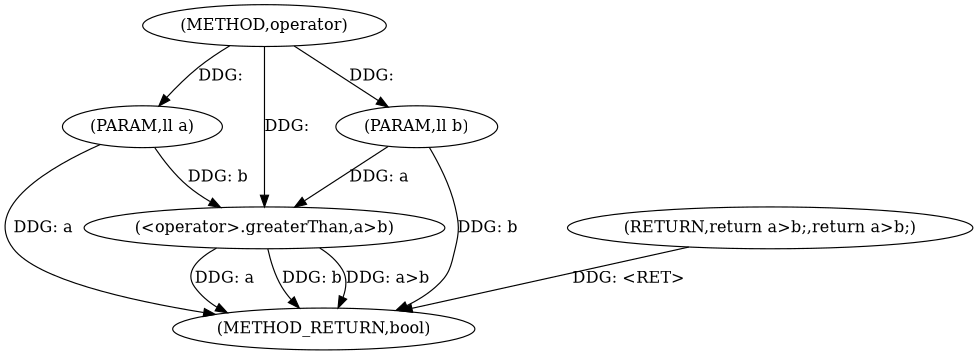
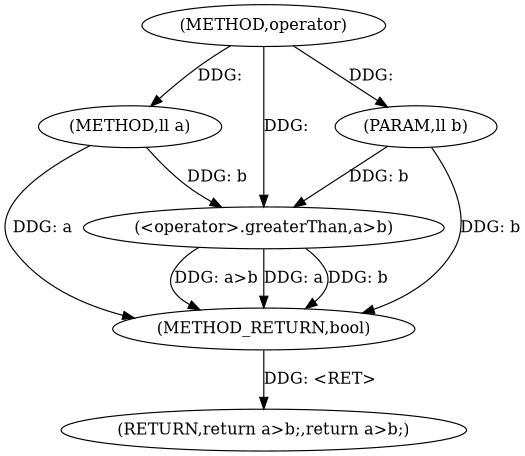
node "(PARAM,ll a)": label "(PARAM,ll a)" -> "(METHOD,ll a)"
edge "(PARAM,ll b)" -> "(<operator>.greaterThan,a>b)": label "DDG: a" -> "DDG: b"
edge "(RETURN,return a>b;,return a>b;)" -> "(METHOD_RETURN,bool)": reversed
